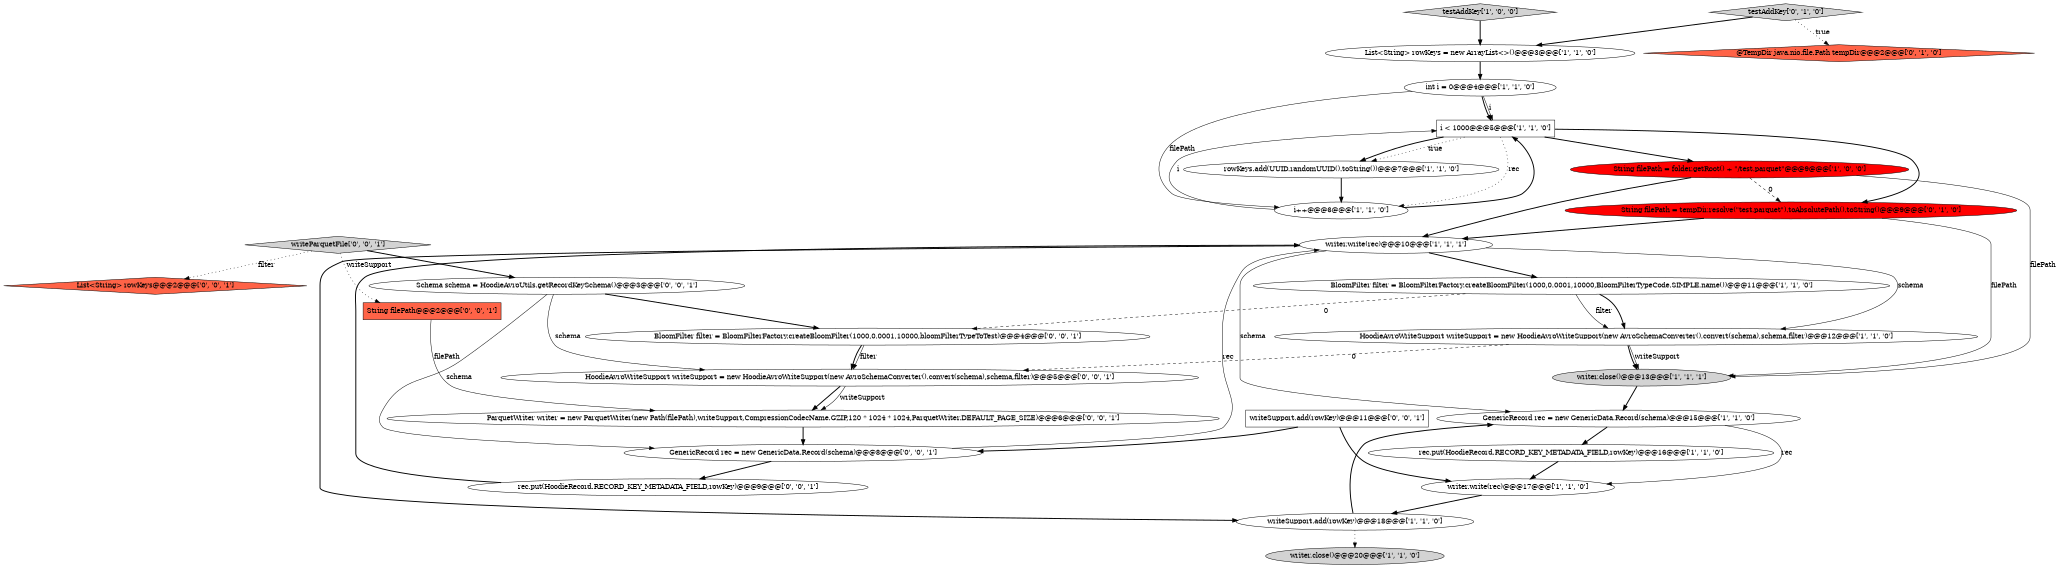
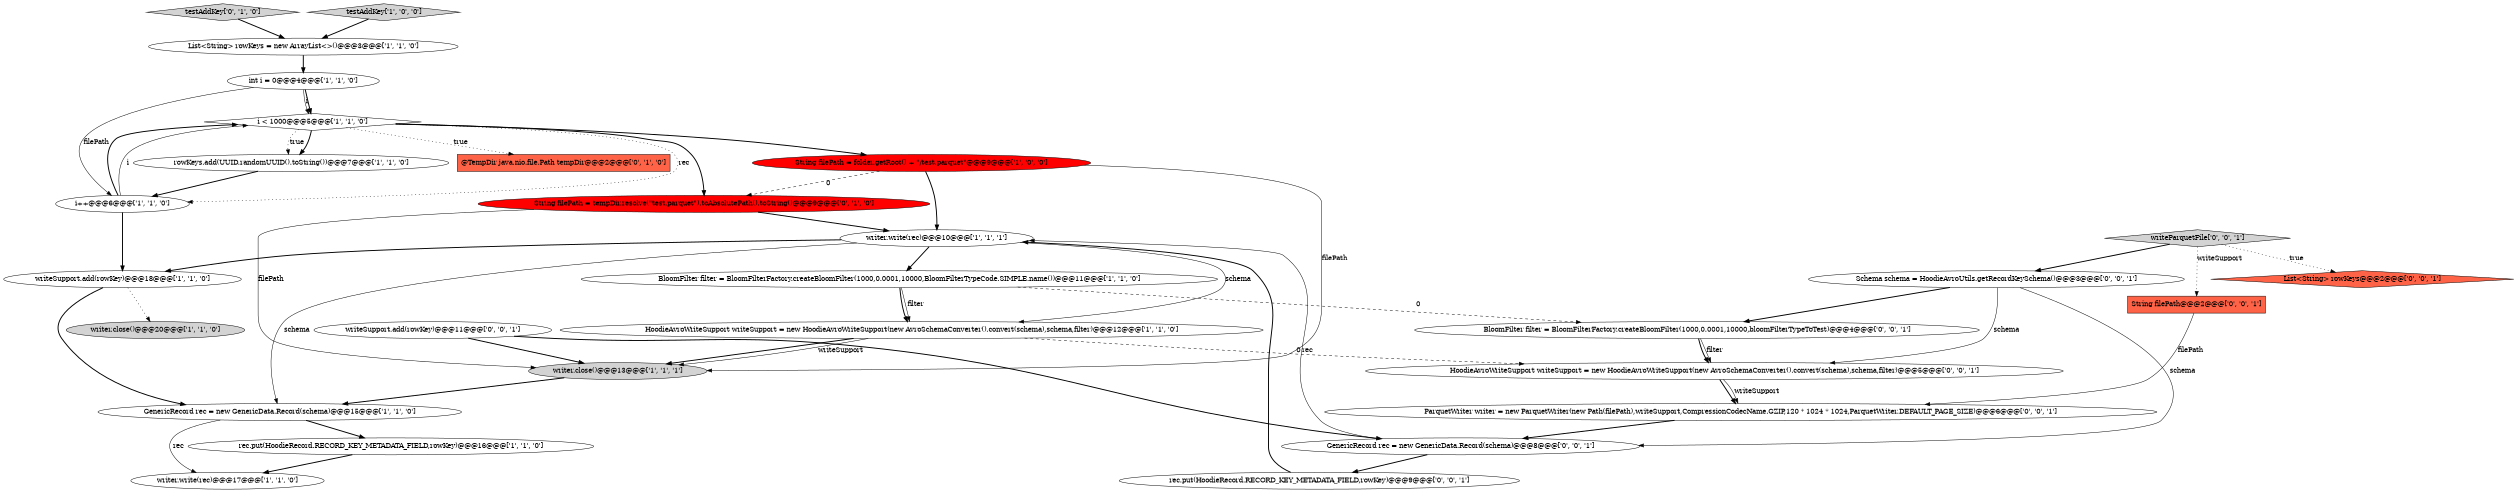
edge "testAddKey['0', '1', '0']" -> "@TempDir java.nio.file.Path tempDir@@@2@@@['0', '1', '0']": now "i < 1000@@@5@@@['1', '1', '0']" -> "@TempDir java.nio.file.Path tempDir@@@2@@@['0', '1', '0']"
node "@TempDir java.nio.file.Path tempDir@@@2@@@['0', '1', '0']": shape diamond -> box
node "i < 1000@@@5@@@['1', '1', '0']": shape box -> diamond
edge "writeParquetFile['0', '0', '1']" -> "List<String> rowKeys@@@2@@@['0', '0', '1']": label "filter" -> "true"
node "writeSupport.add(rowKey)@@@11@@@['0', '0', '1']": shape box -> ellipse
edge "writeSupport.add(rowKey)@@@11@@@['0', '0', '1']" -> "writer.write(rec)@@@17@@@['1', '1', '0']": now "writeSupport.add(rowKey)@@@11@@@['0', '0', '1']" -> "writer.close()@@@13@@@['1', '1', '1']"
edge "writer.write(rec)@@@17@@@['1', '1', '0']" -> "writeSupport.add(rowKey)@@@18@@@['1', '1', '0']": now "i++@@@6@@@['1', '1', '0']" -> "writeSupport.add(rowKey)@@@18@@@['1', '1', '0']"
